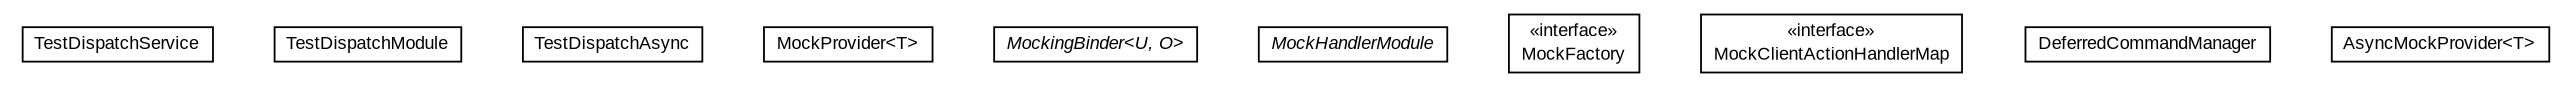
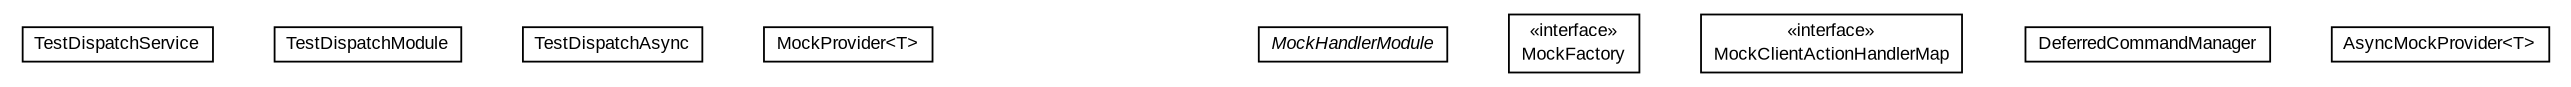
node "MockingBinder<U, O>": removed
